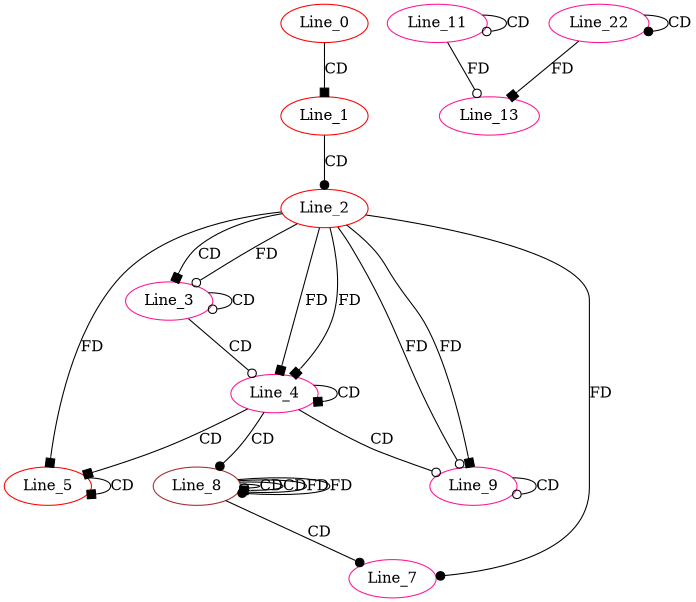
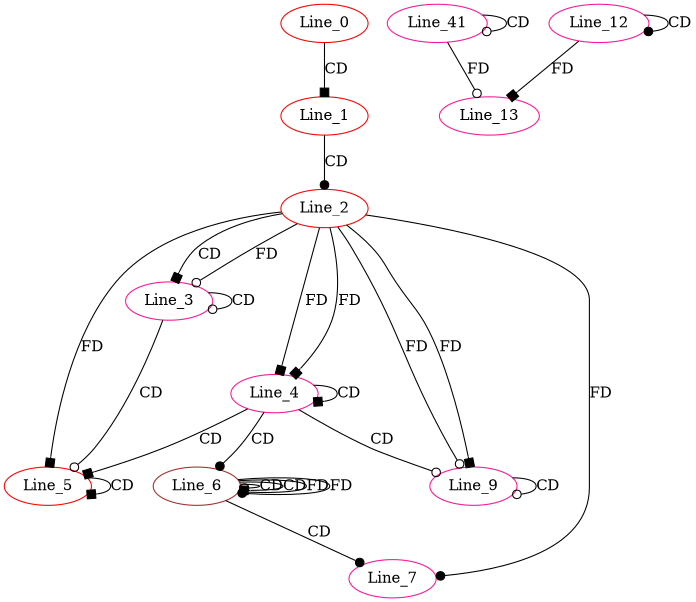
node "Line_11": label "Line_11" -> "Line_41"
node "Line_22": label "Line_22" -> "Line_12"
edge "Line_3" -> "Line_4": now "Line_3" -> "Line_5"
node "Line_8": label "Line_8" -> "Line_6"
